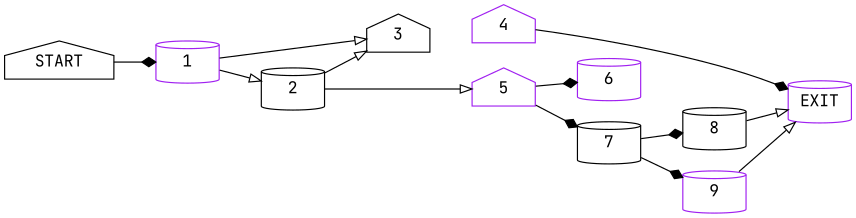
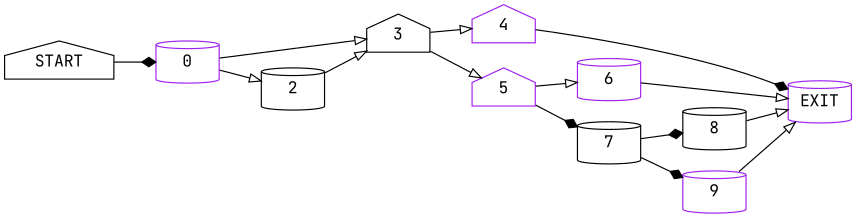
edge "3" -> "4": added
node "1": label "1" -> "0"
edge "5" -> "6": arrowhead diamond -> onormal
edge "2" -> "5": now "3" -> "5"
edge "6" -> "EXIT": added
